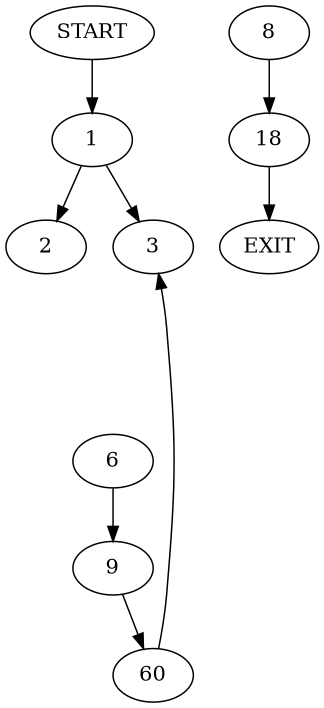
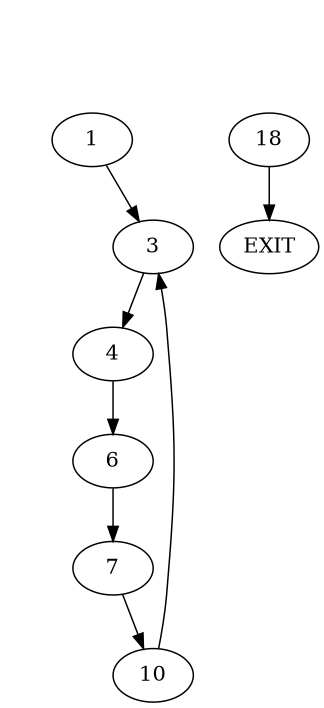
node "START": removed
node "8": removed
node "2": removed
node "4": added
node "9": label "9" -> "7"
node "60": label "60" -> "10"
